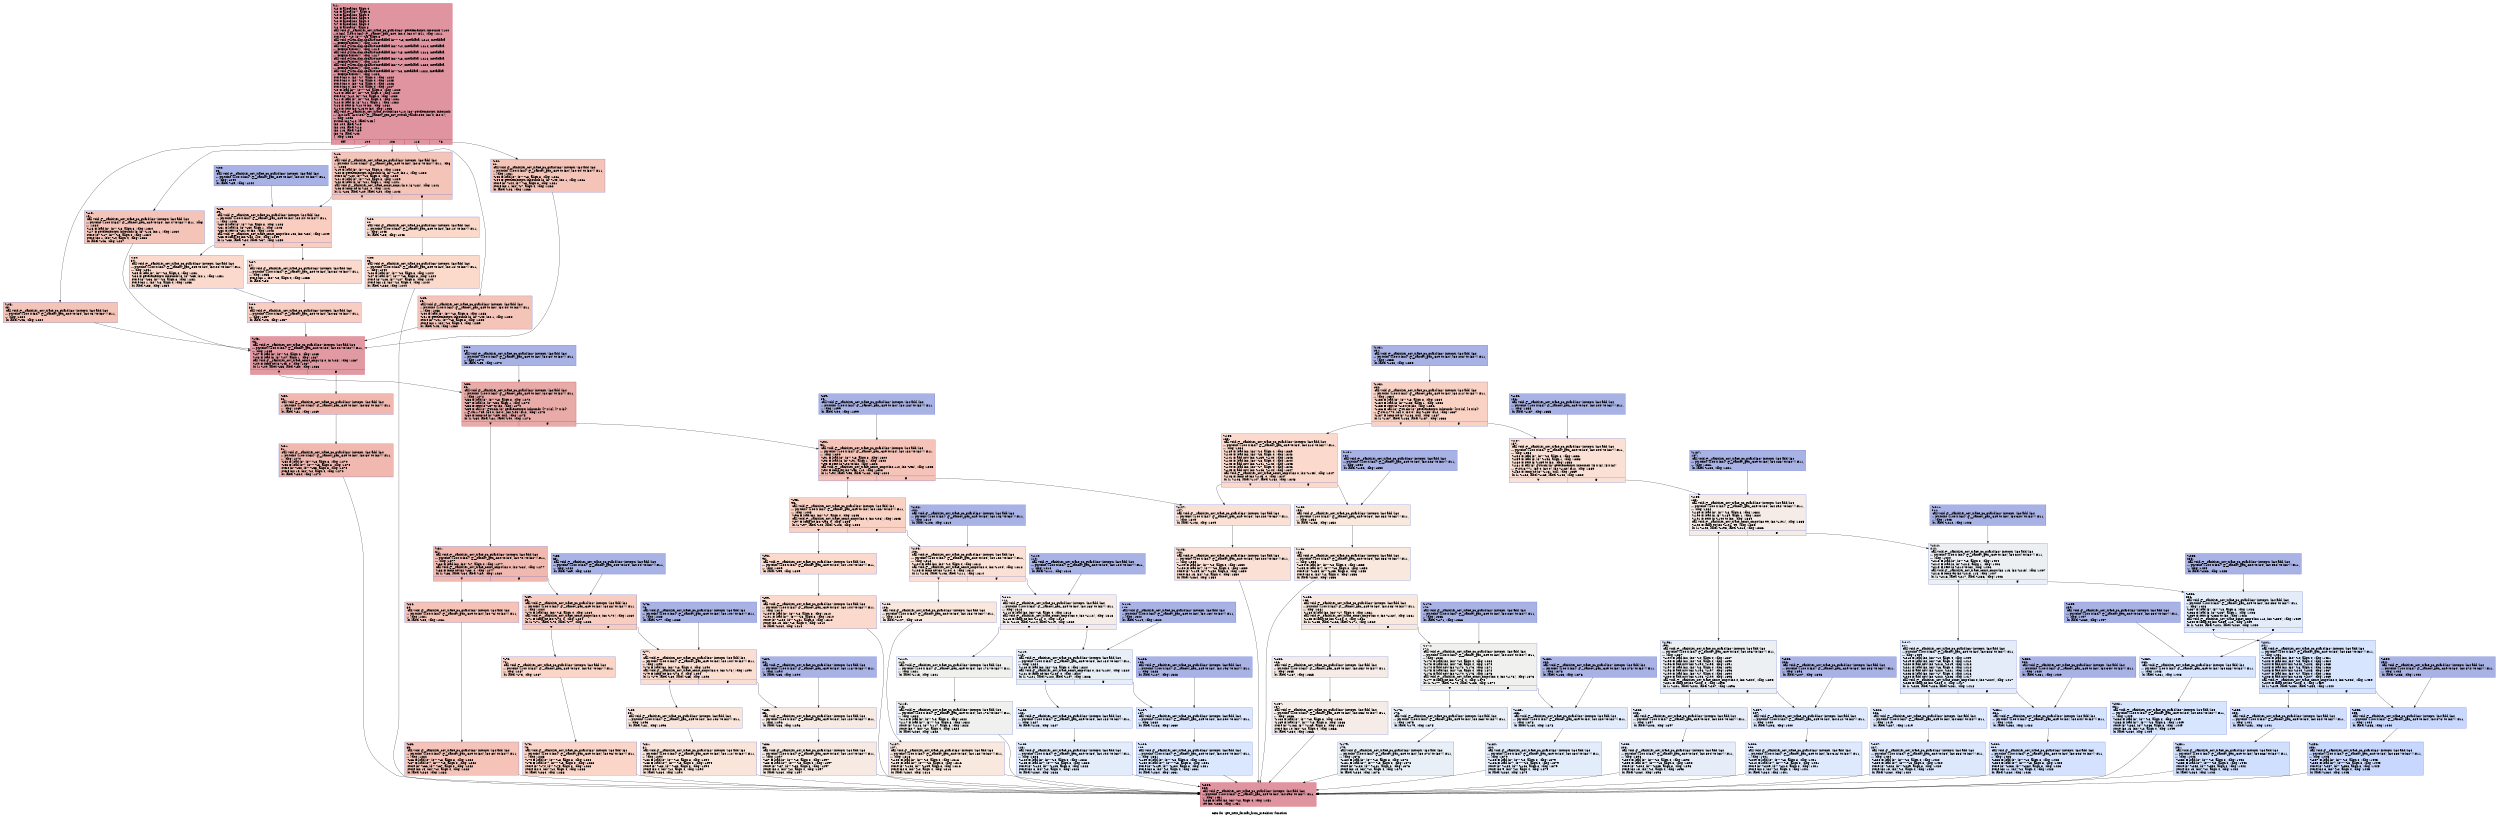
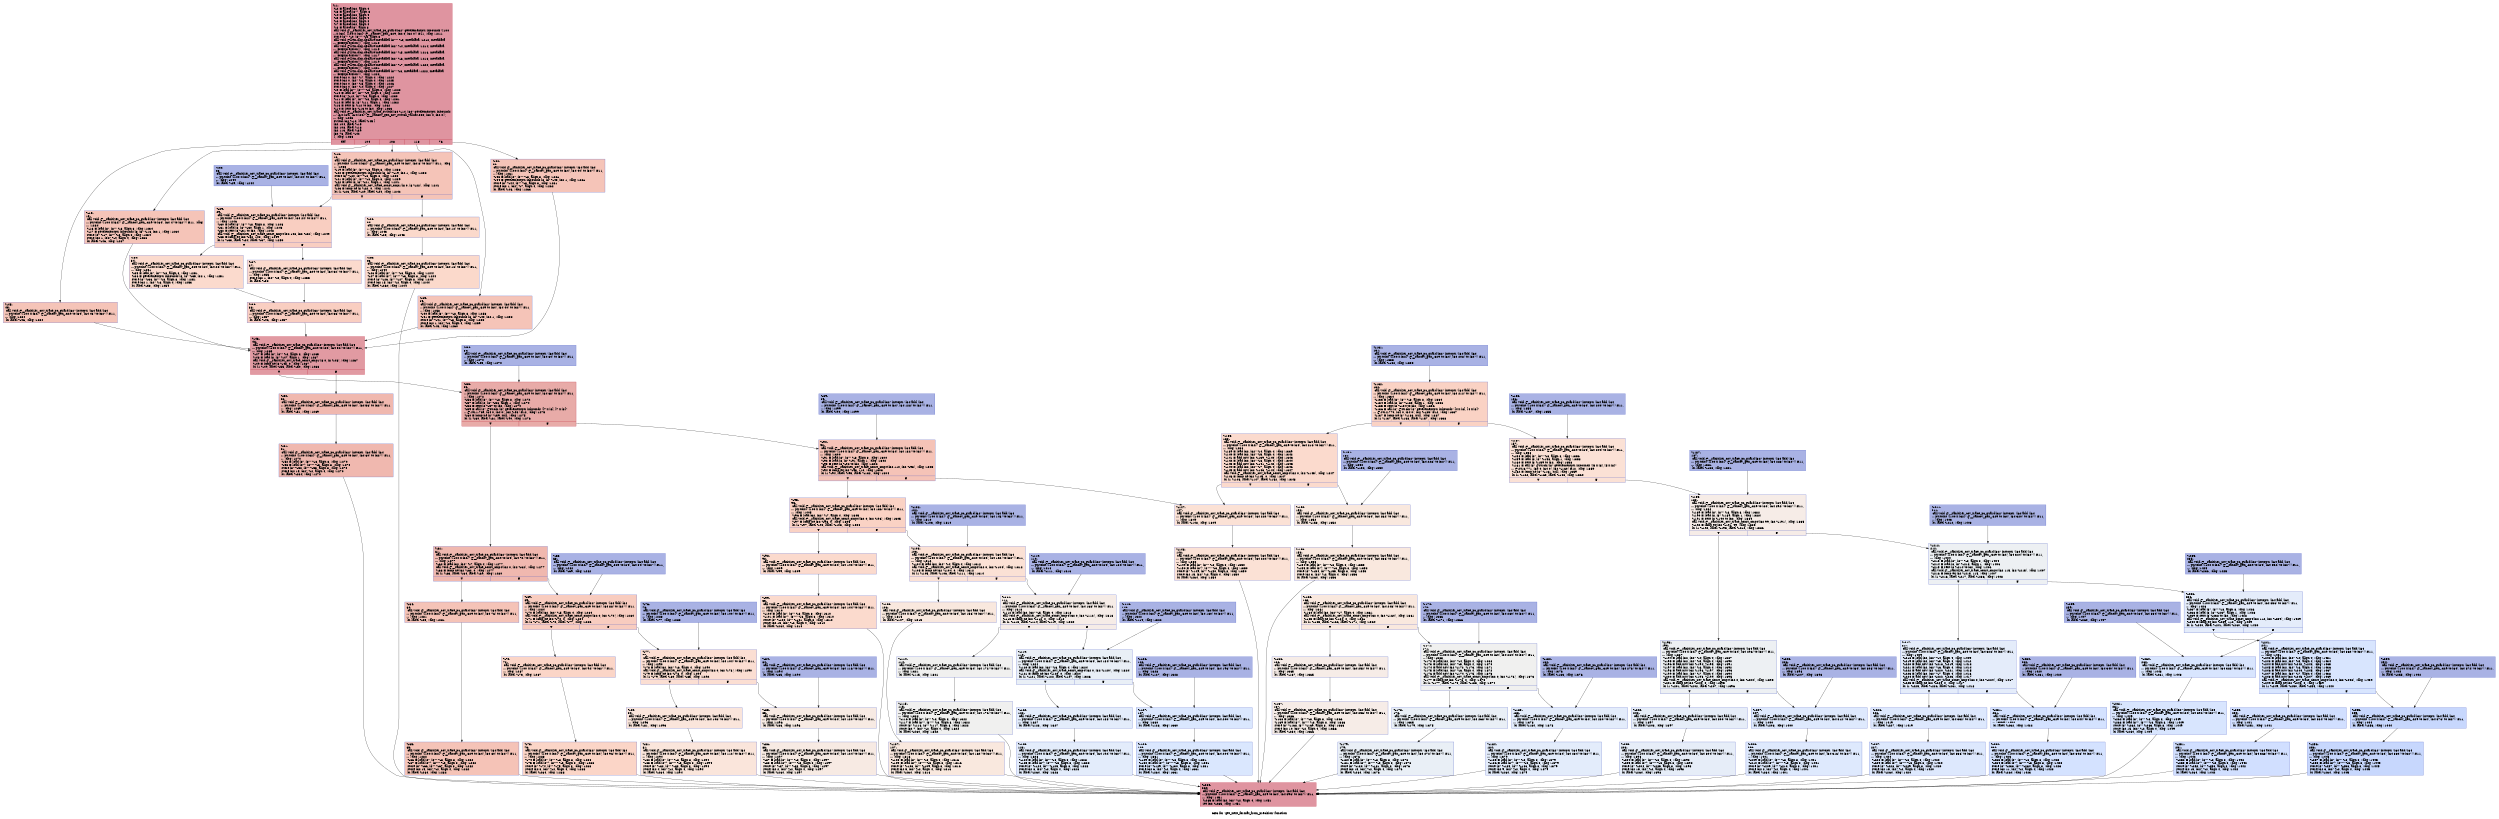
node "%178:": text "... !dbg !1375" -> "... !dbg !1335"
node "%231:": text "... !dbg !1422" -> "... !const !1422"
